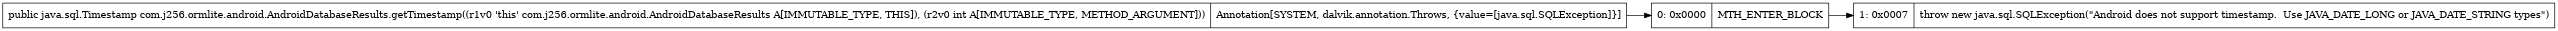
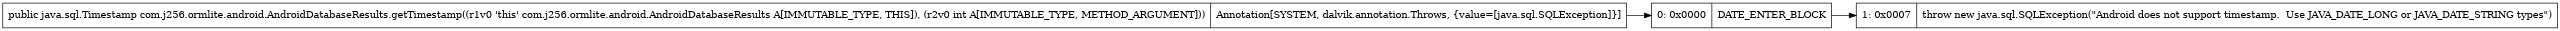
node "0: 0x0000": text "MTH_ENTER_BLOCK" -> "DATE_ENTER_BLOCK"
